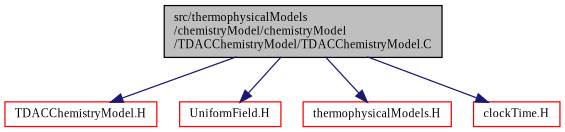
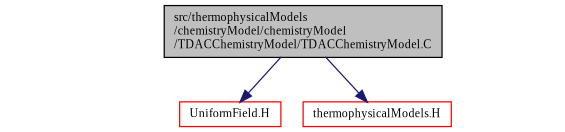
node "TDACChemistryModel.H": removed
node "clockTime.H": removed
